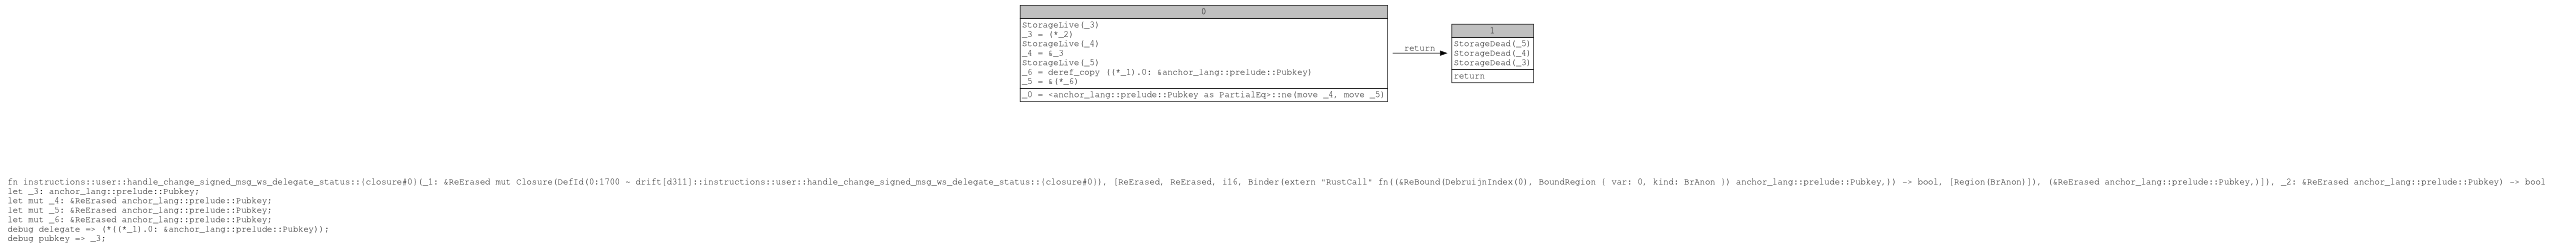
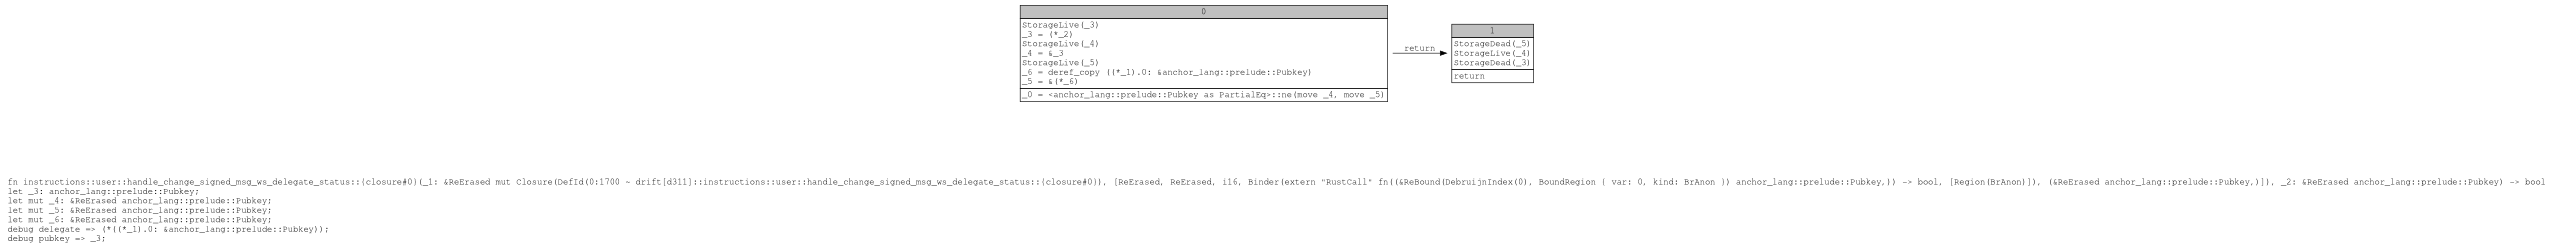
node "1": text "StorageDead(_4)" -> "StorageLive(_4)"
